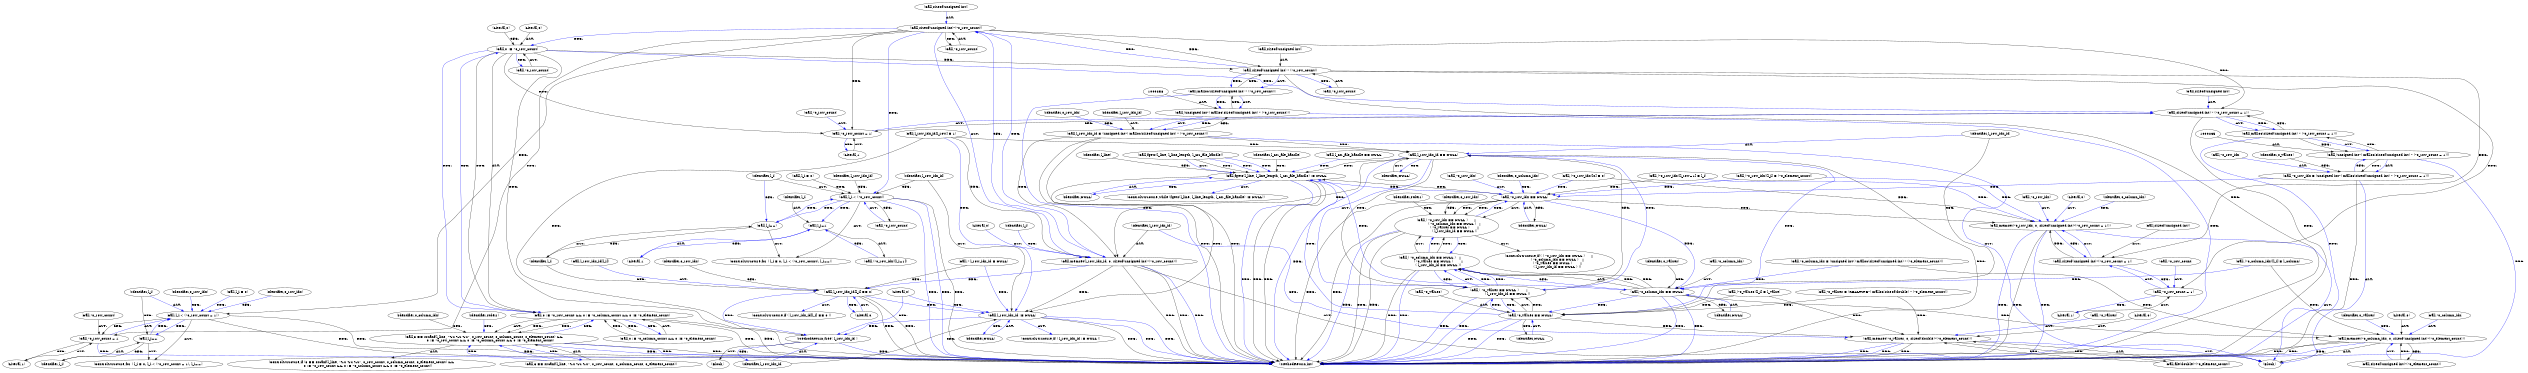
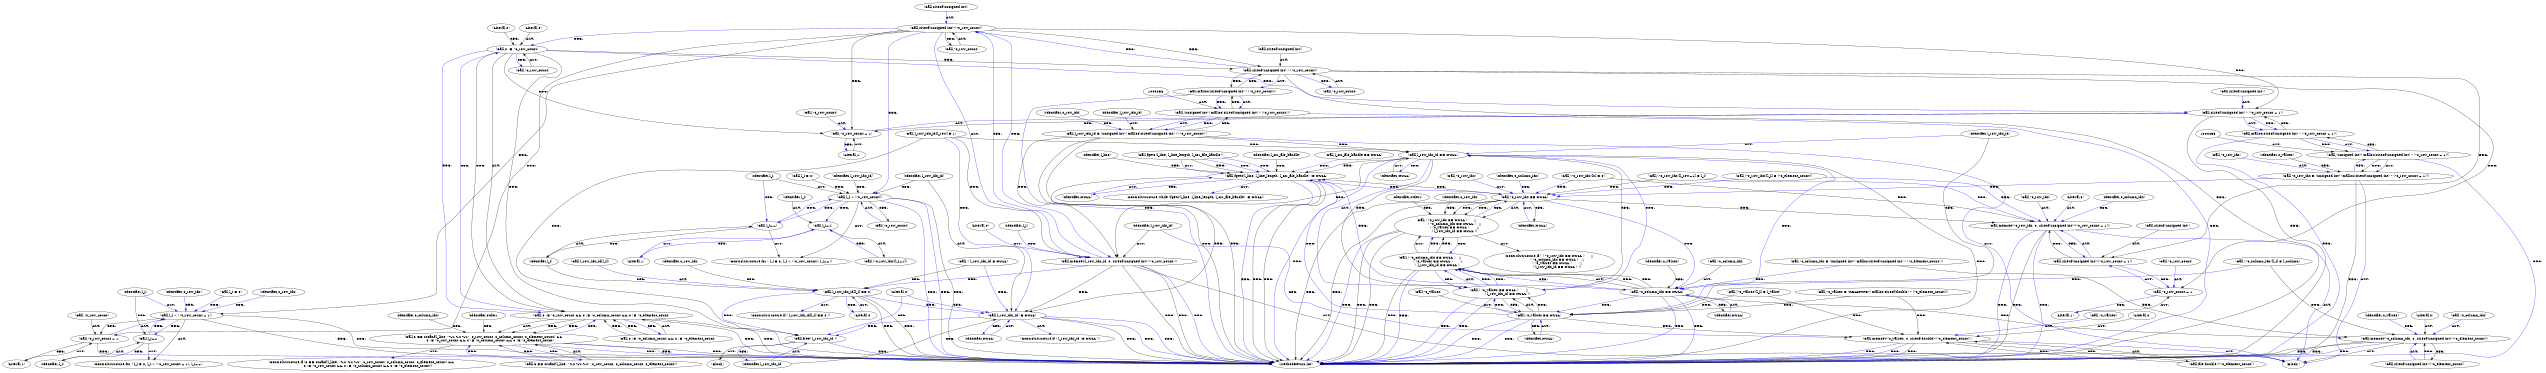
node "(MethodReturn,free( l_row_idx_id ))": label "(MethodReturn,free( l_row_idx_id ))" -> "(Call,free( l_row_idx_id ))"
